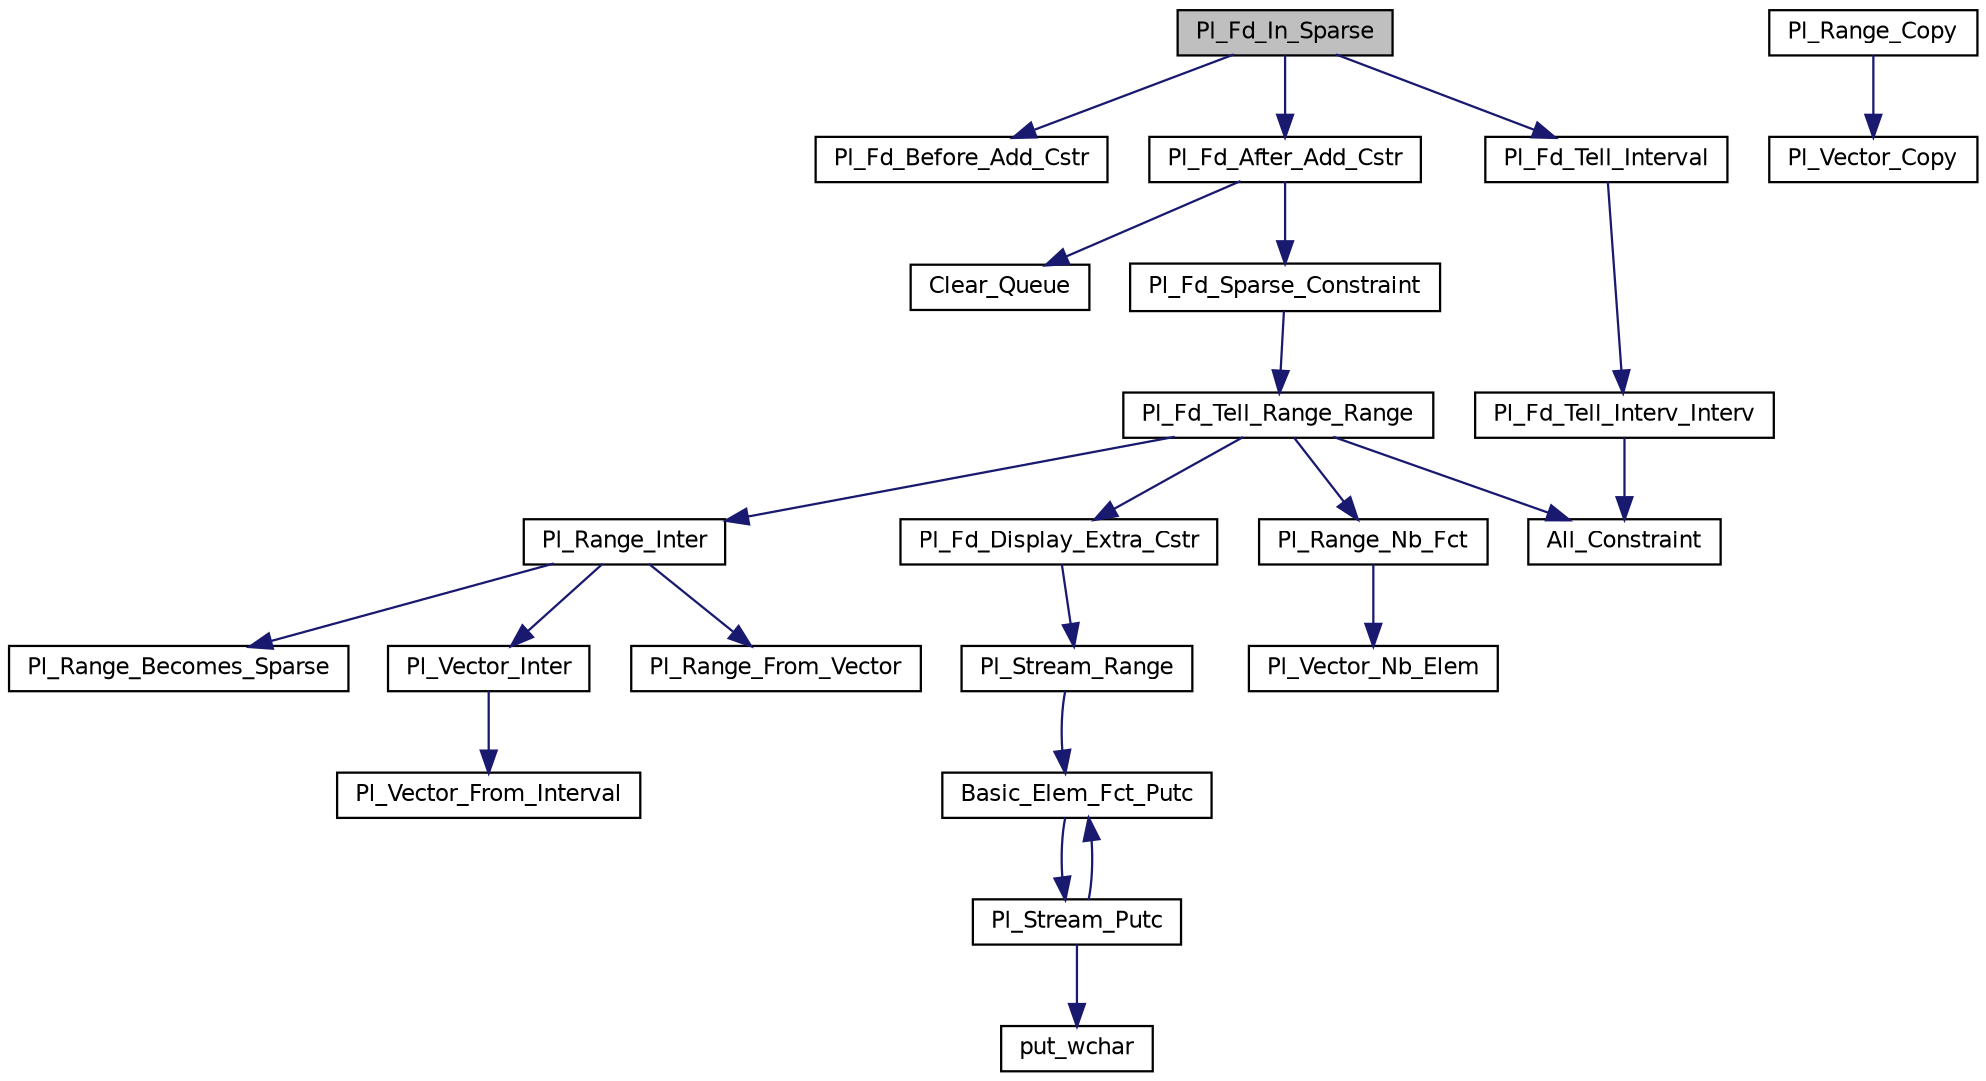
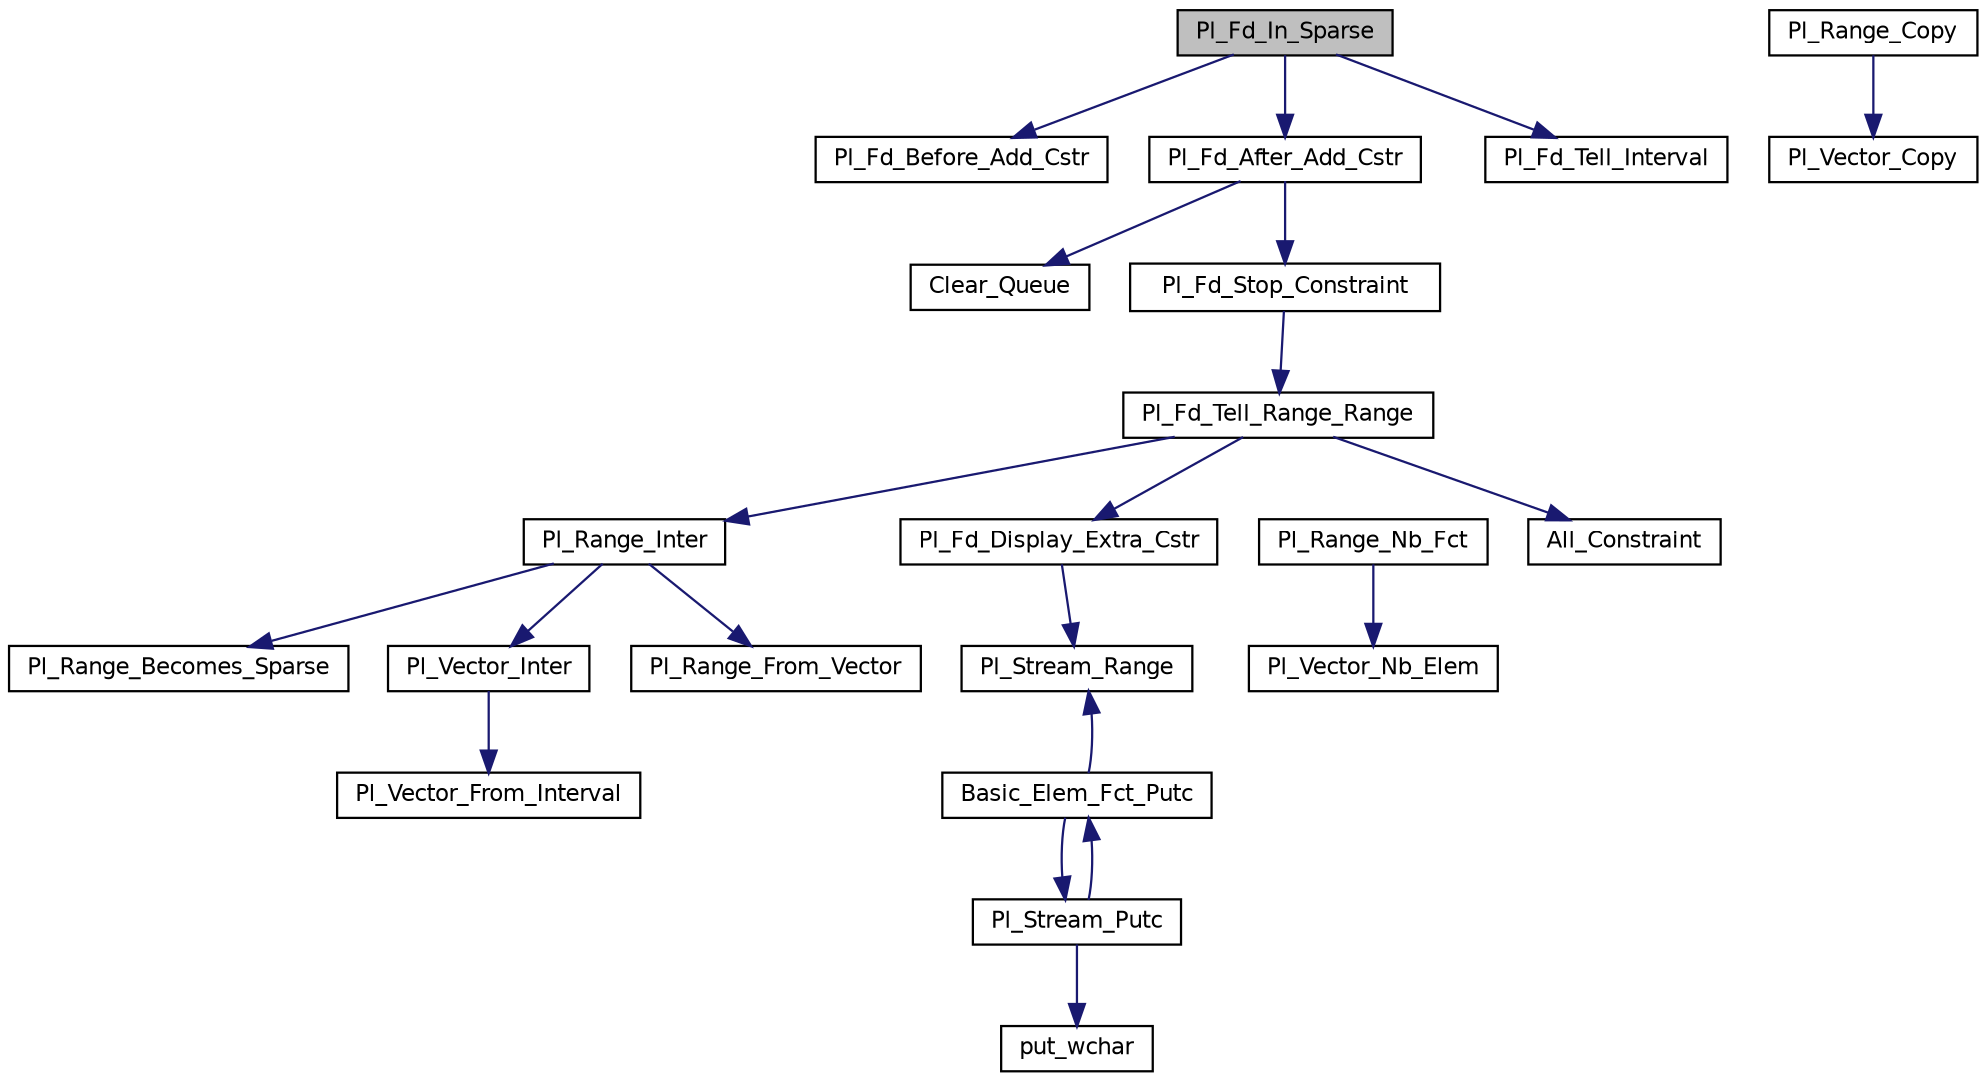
node "Pl_Fd_Sparse_Constraint": label "Pl_Fd_Sparse_Constraint" -> "Pl_Fd_Stop_Constraint"
node "Pl_Fd_Tell_Interv_Interv": removed
edge "Pl_Fd_Tell_Range_Range" -> "Pl_Range_Nb_Fct": removed
edge "Pl_Stream_Range" -> "Basic_Elem_Fct_Putc": reversed
